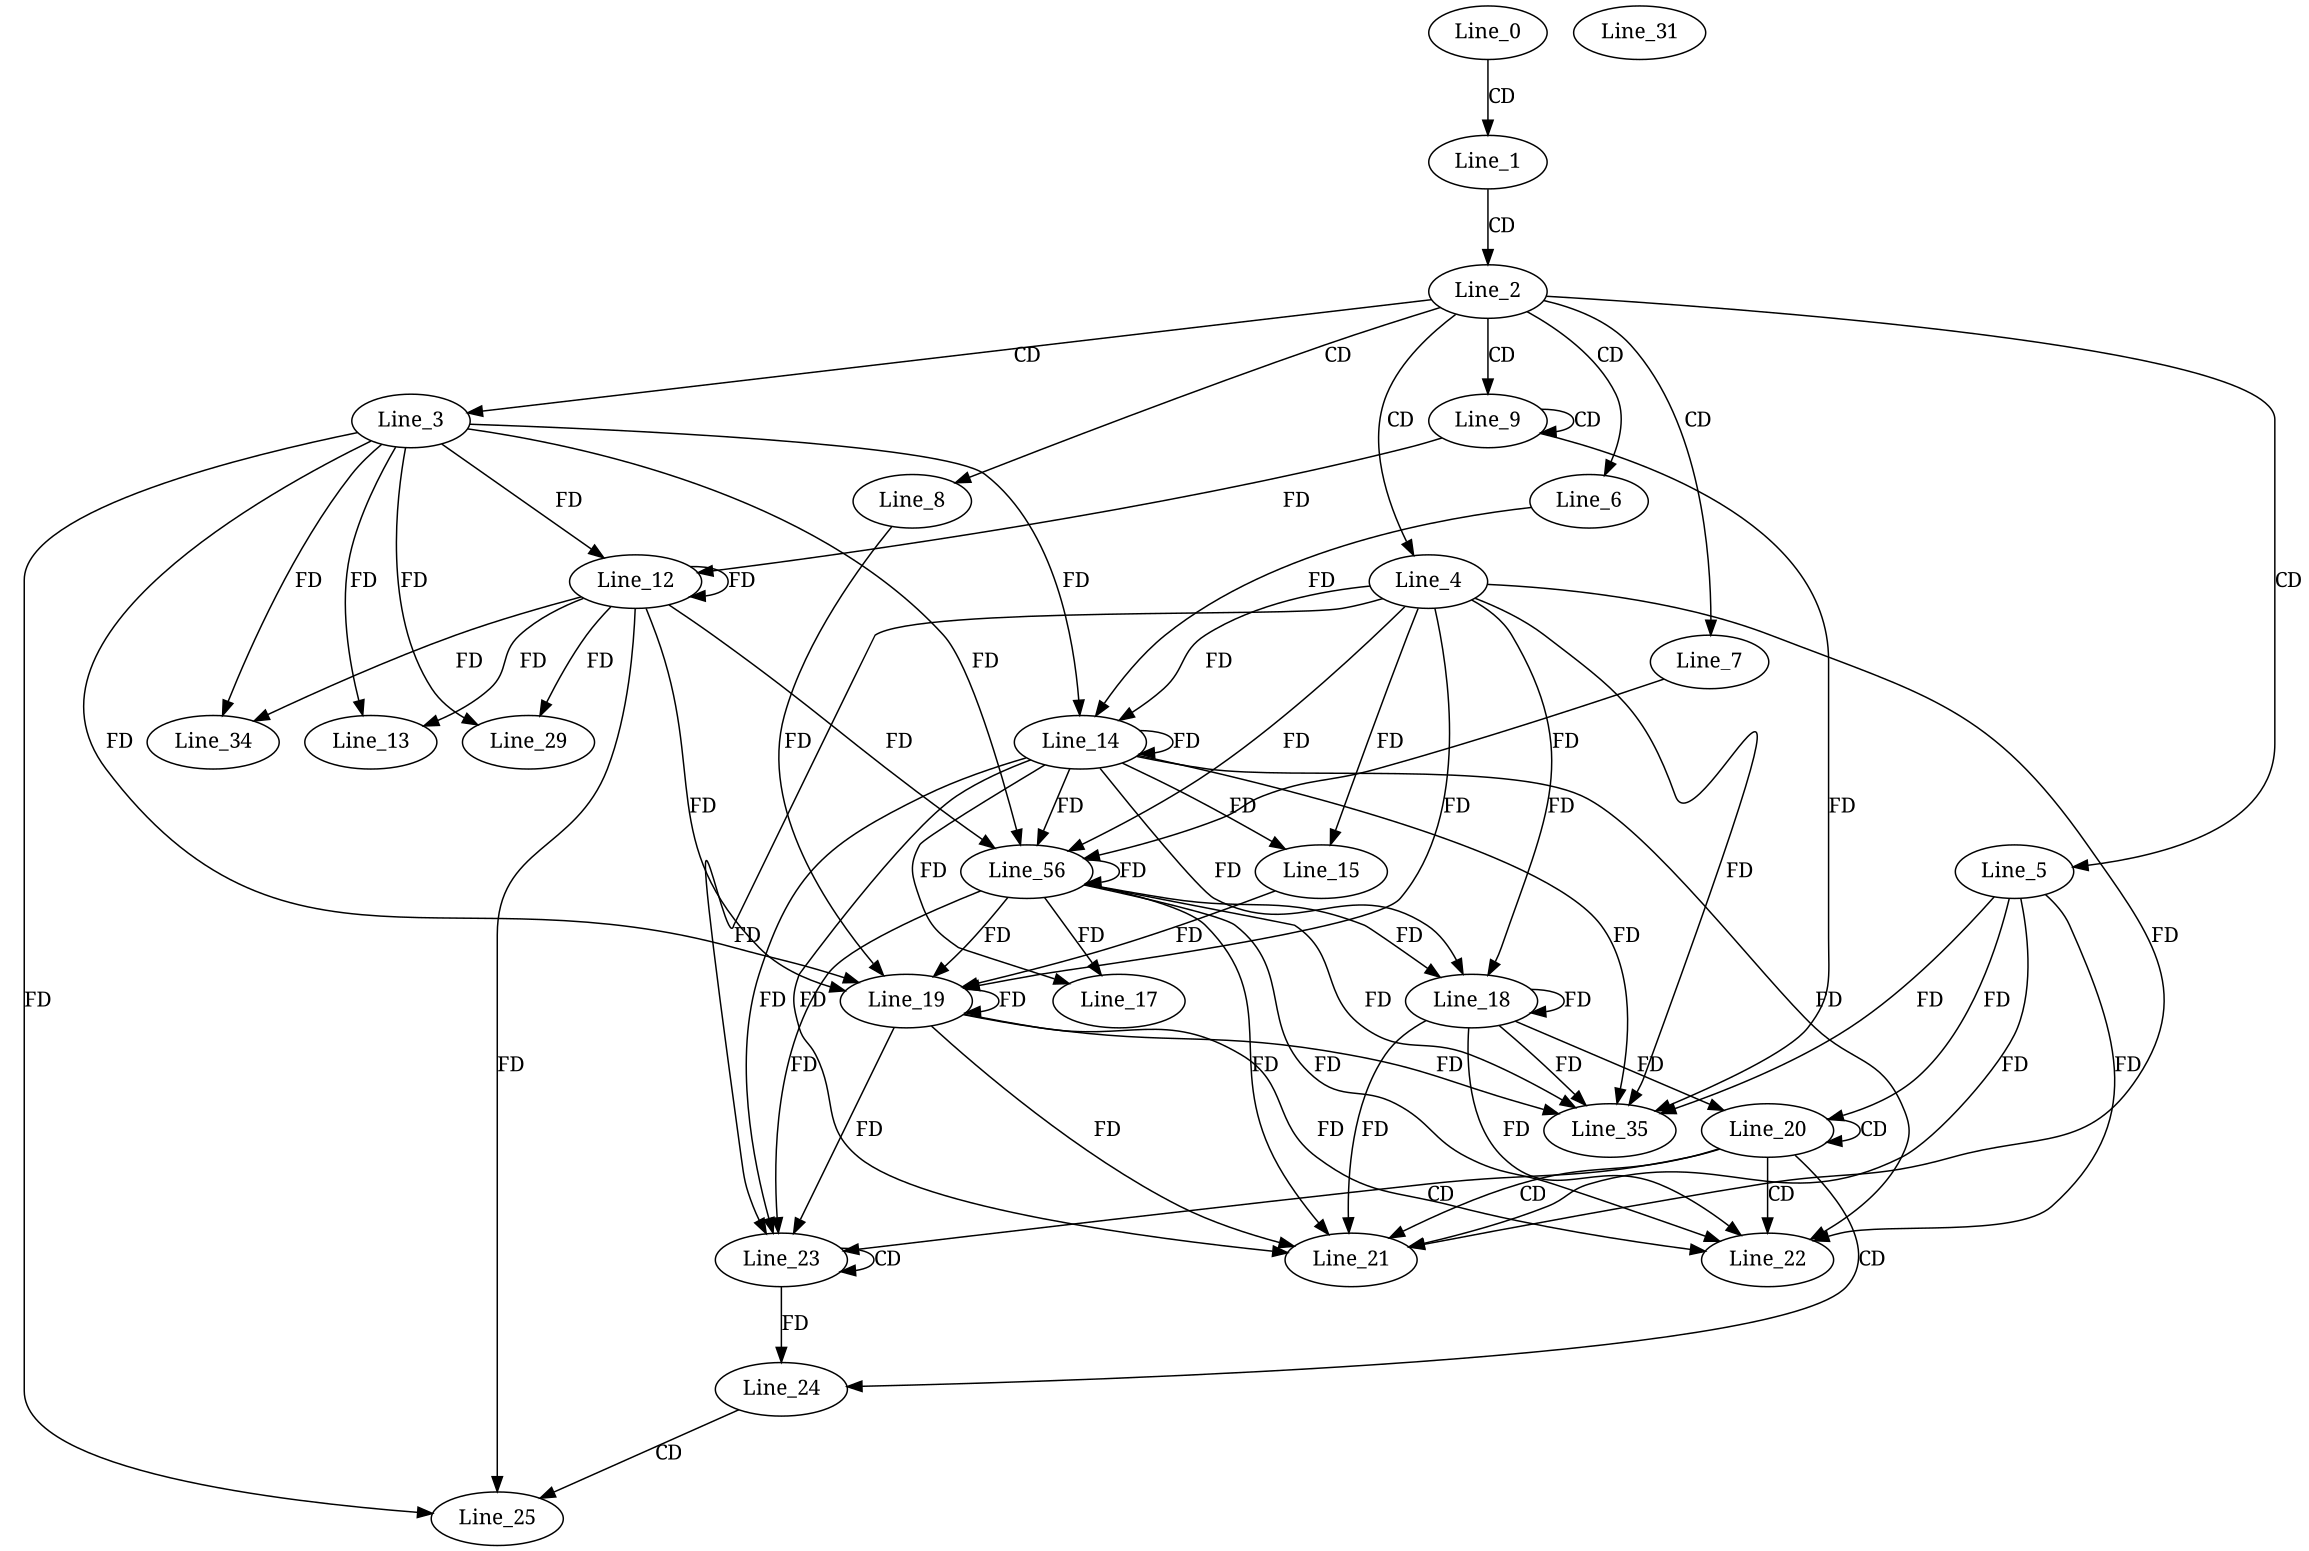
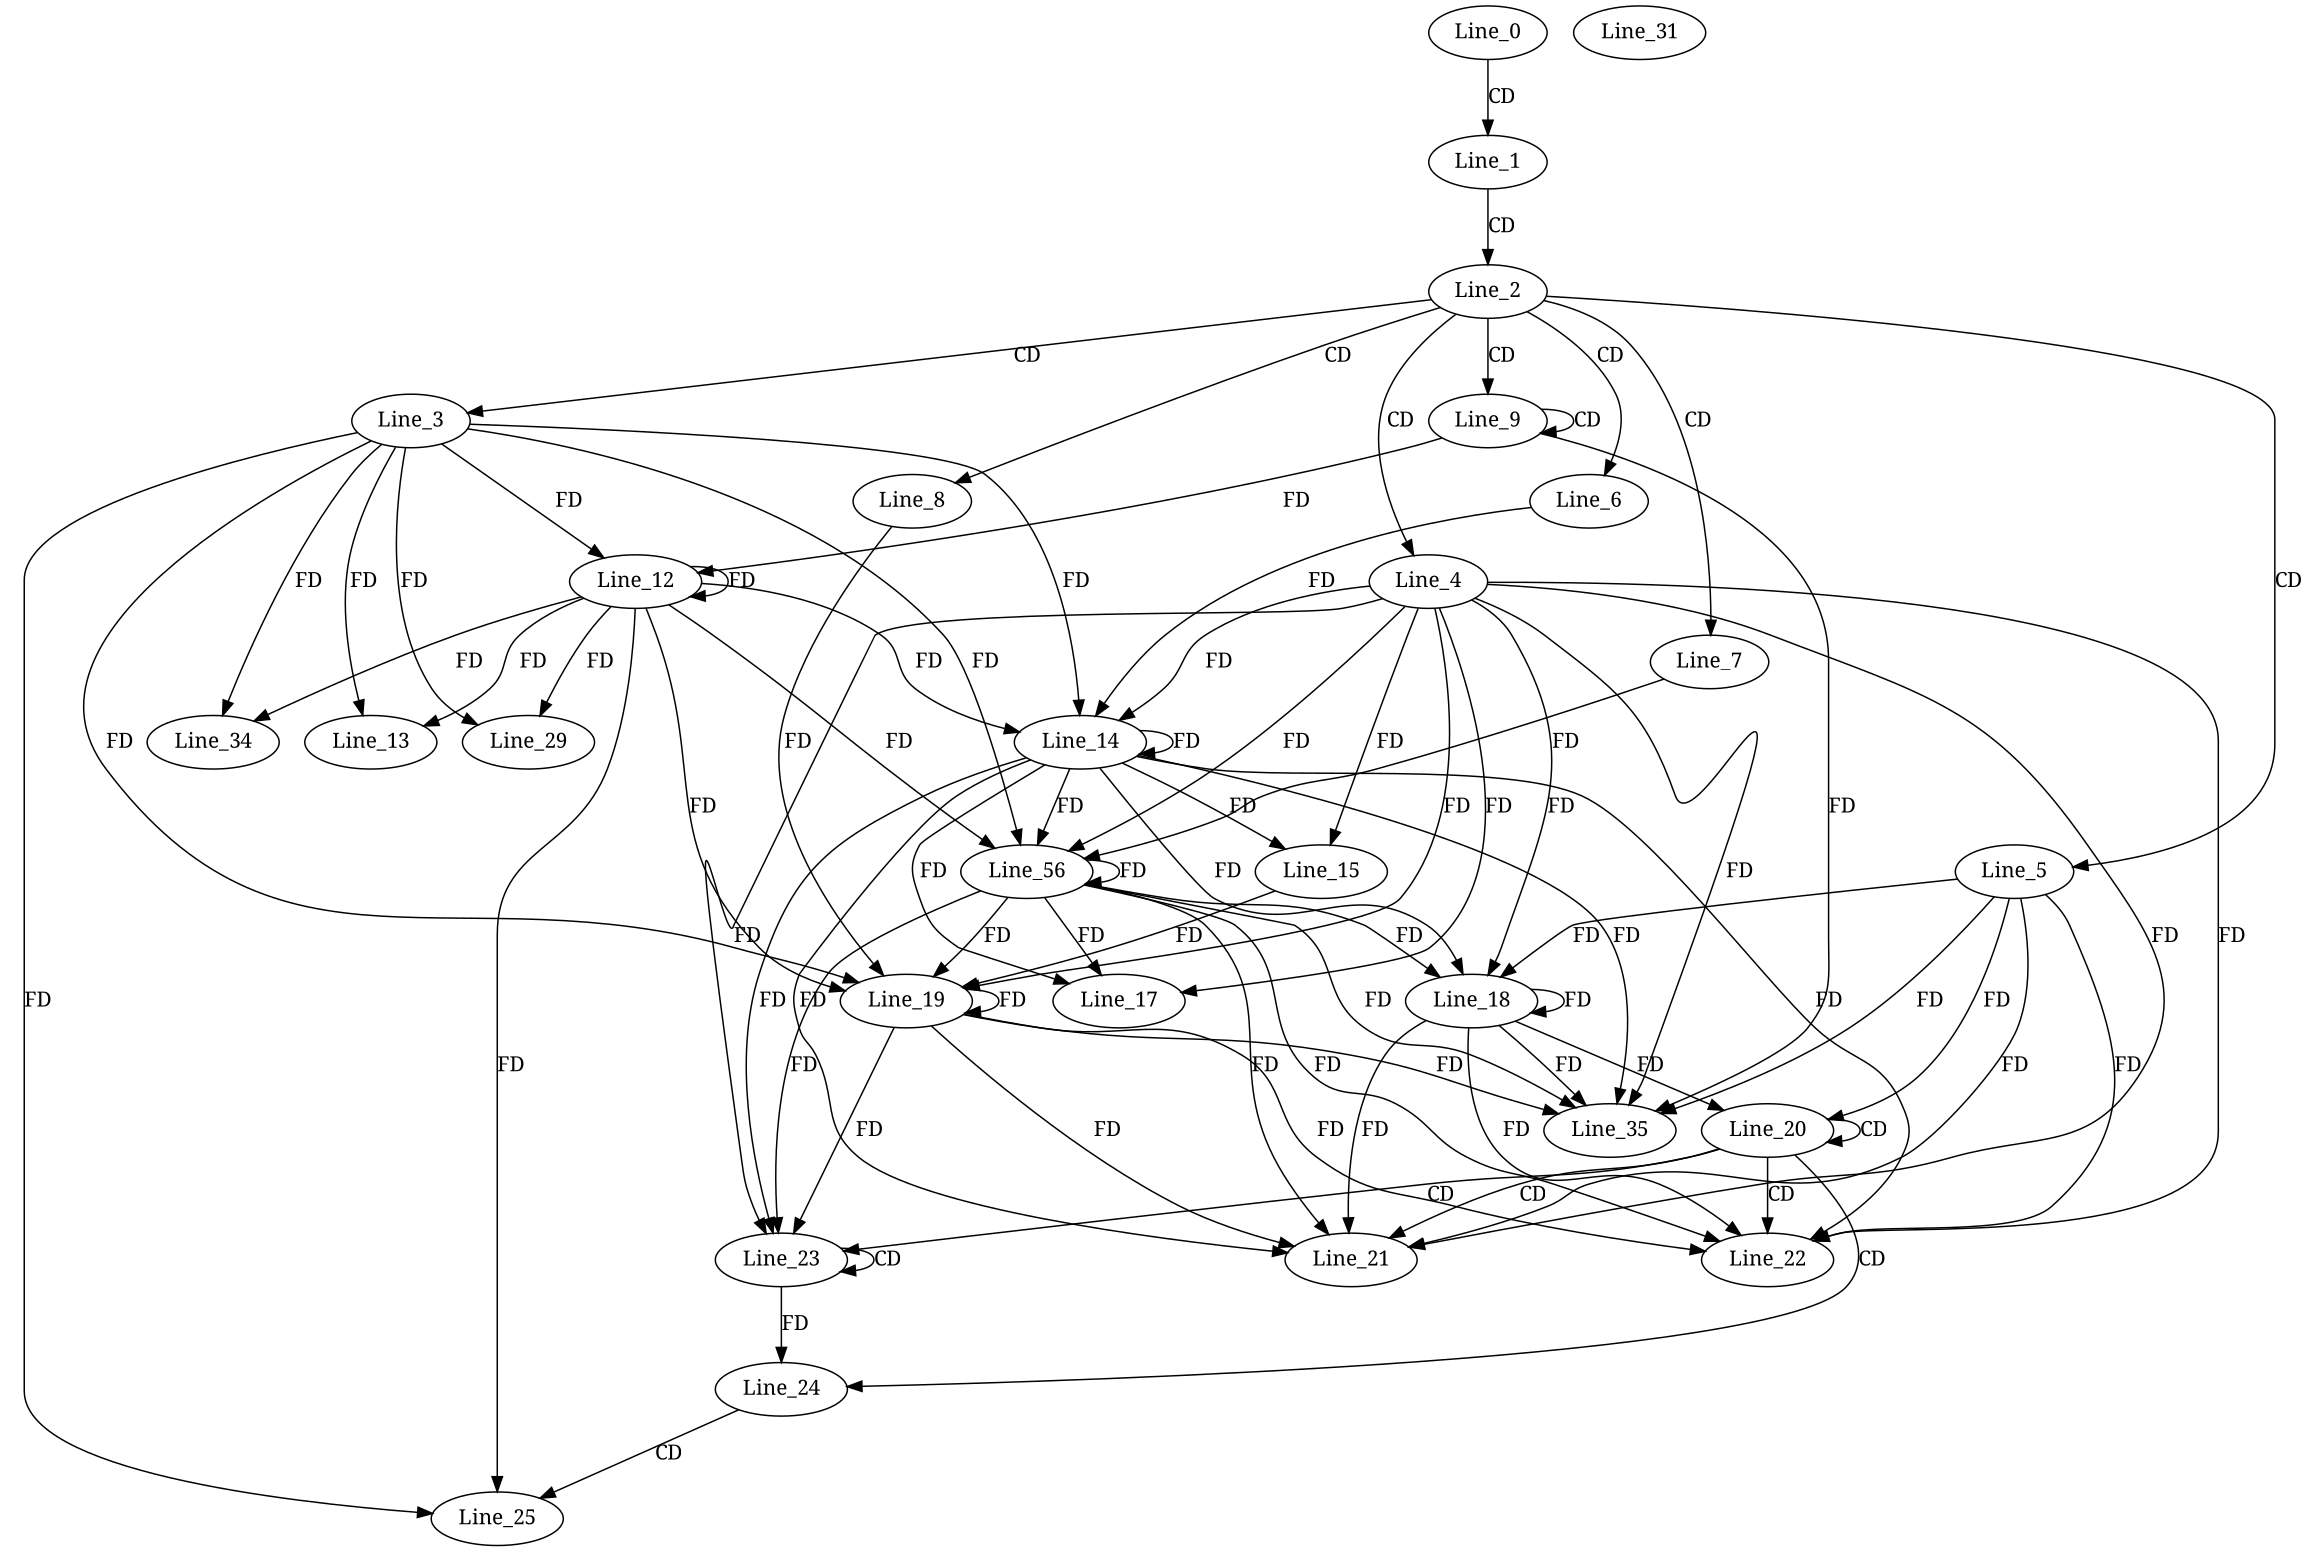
edge "Line_12" -> "Line_14": added, label "FD"
edge "Line_4" -> "Line_22": added, label "FD"
edge "Line_4" -> "Line_17": added, label "FD"
edge "Line_5" -> "Line_18": added, label "FD"
